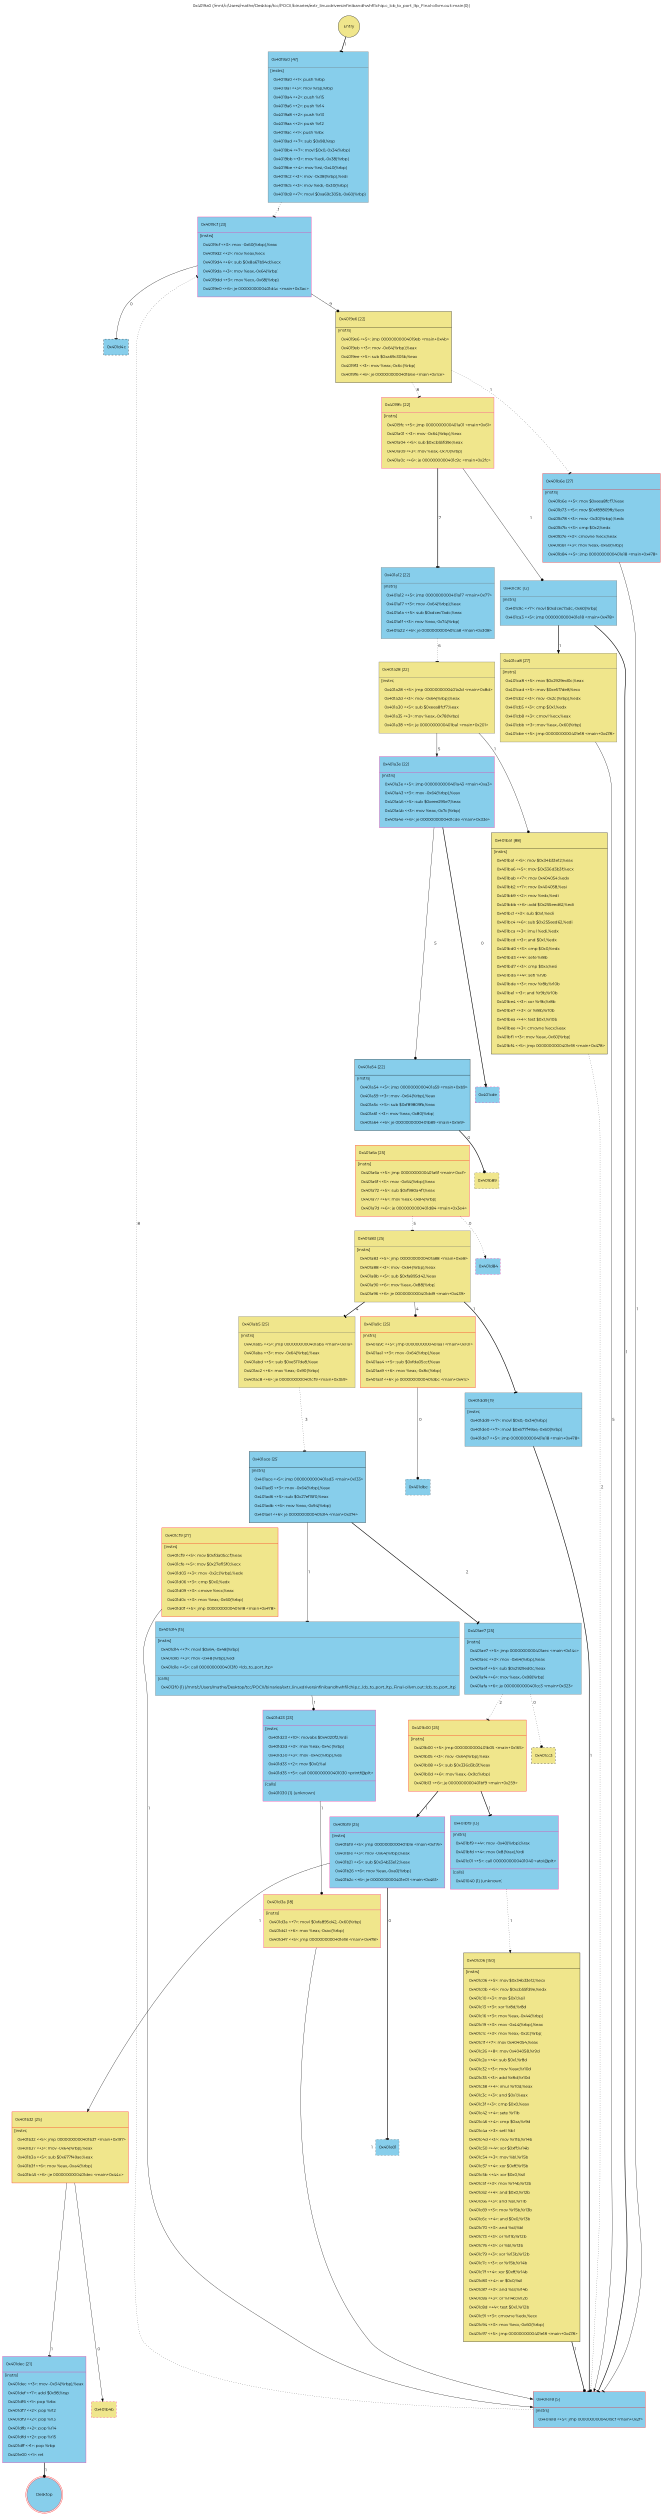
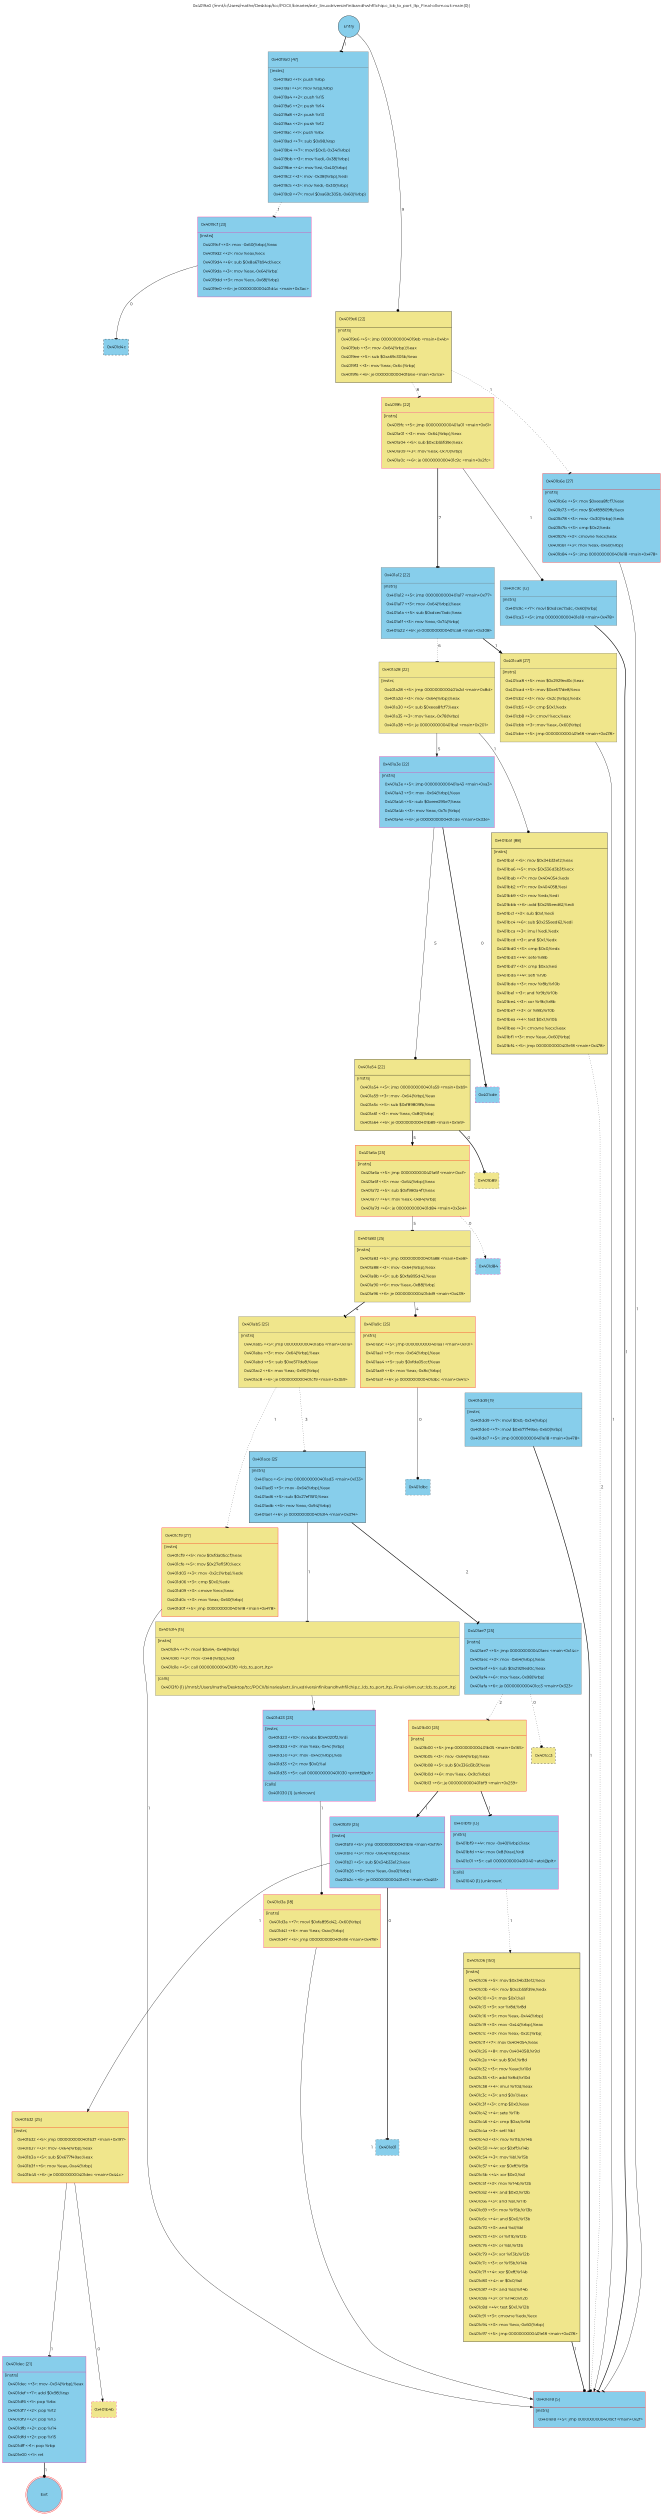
node "Entry": fillcolor khaki -> skyblue
edge "0x4019cf [23]" -> "0x4019e6 [22]": now "Entry" -> "0x4019e6 [22]"
edge "0x401c9c [12]" -> "0x401ca8 [27]": now "0x401a12 [22]" -> "0x401ca8 [27]"
node "0x401a54 [22]": fillcolor skyblue -> khaki
edge "0x401a54 [22]" -> "0x401a6a [25]": added, label "5"
edge "0x401a6a [25]" -> "0x401a83 [25]": style dotted -> solid
edge "0x401a83 [25]" -> "0x401dd9 [19]": removed, label "1"
edge "0x401ca8 [27]" -> "0x401e18 [5]": label " 5" -> " 1"
edge "0x401ab5 [25]" -> "0x401cf9 [27]": added, label "1"
edge "0x401e18 [5]" -> "0x4019cf [23]": removed, label "8"
node "0x401d14 [15]": fillcolor skyblue -> khaki
node "Desktop": label "Desktop" -> "Exit"
